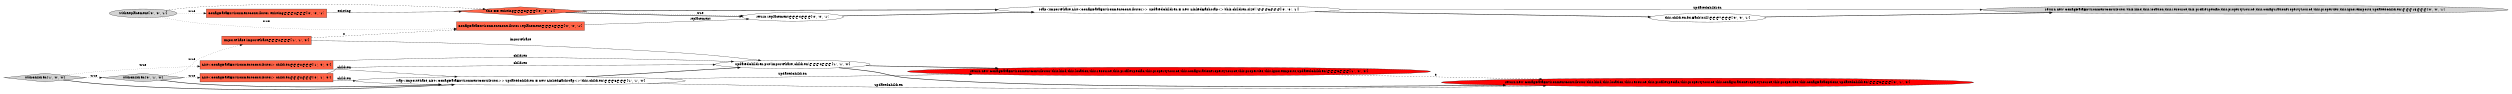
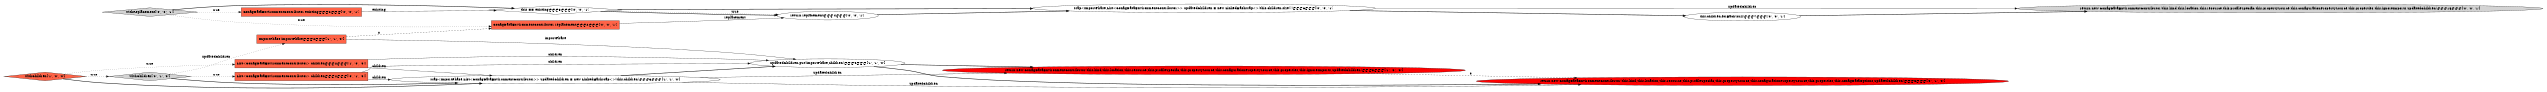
edge "withReplacement['0', '0', '1']" -> "this == existing@@@3@@@['0', '0', '1']": style dashed -> bold
node "this == existing@@@3@@@['0', '0', '1']": fillcolor tomato -> white
node "withReplacement['0', '0', '1']": shape ellipse -> diamond
edge "withChildren['0', '1', '0']" -> "ImportPhase importPhase@@@2@@@['1', '1', '0']": label "true" -> "updatedChildren"
node "withChildren['1', '0', '0']": fillcolor lightgray -> tomato
